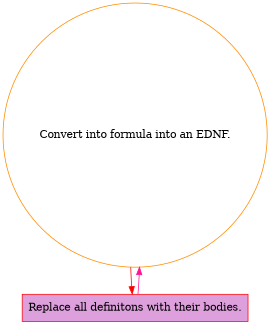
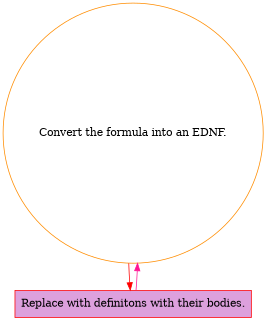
node "Convert into formula into an EDNF.": label "Convert into formula into an EDNF." -> "Convert the formula into an EDNF."
node "Replace all definitons with their bodies.": label "Replace all definitons with their bodies." -> "Replace with definitons with their bodies."
